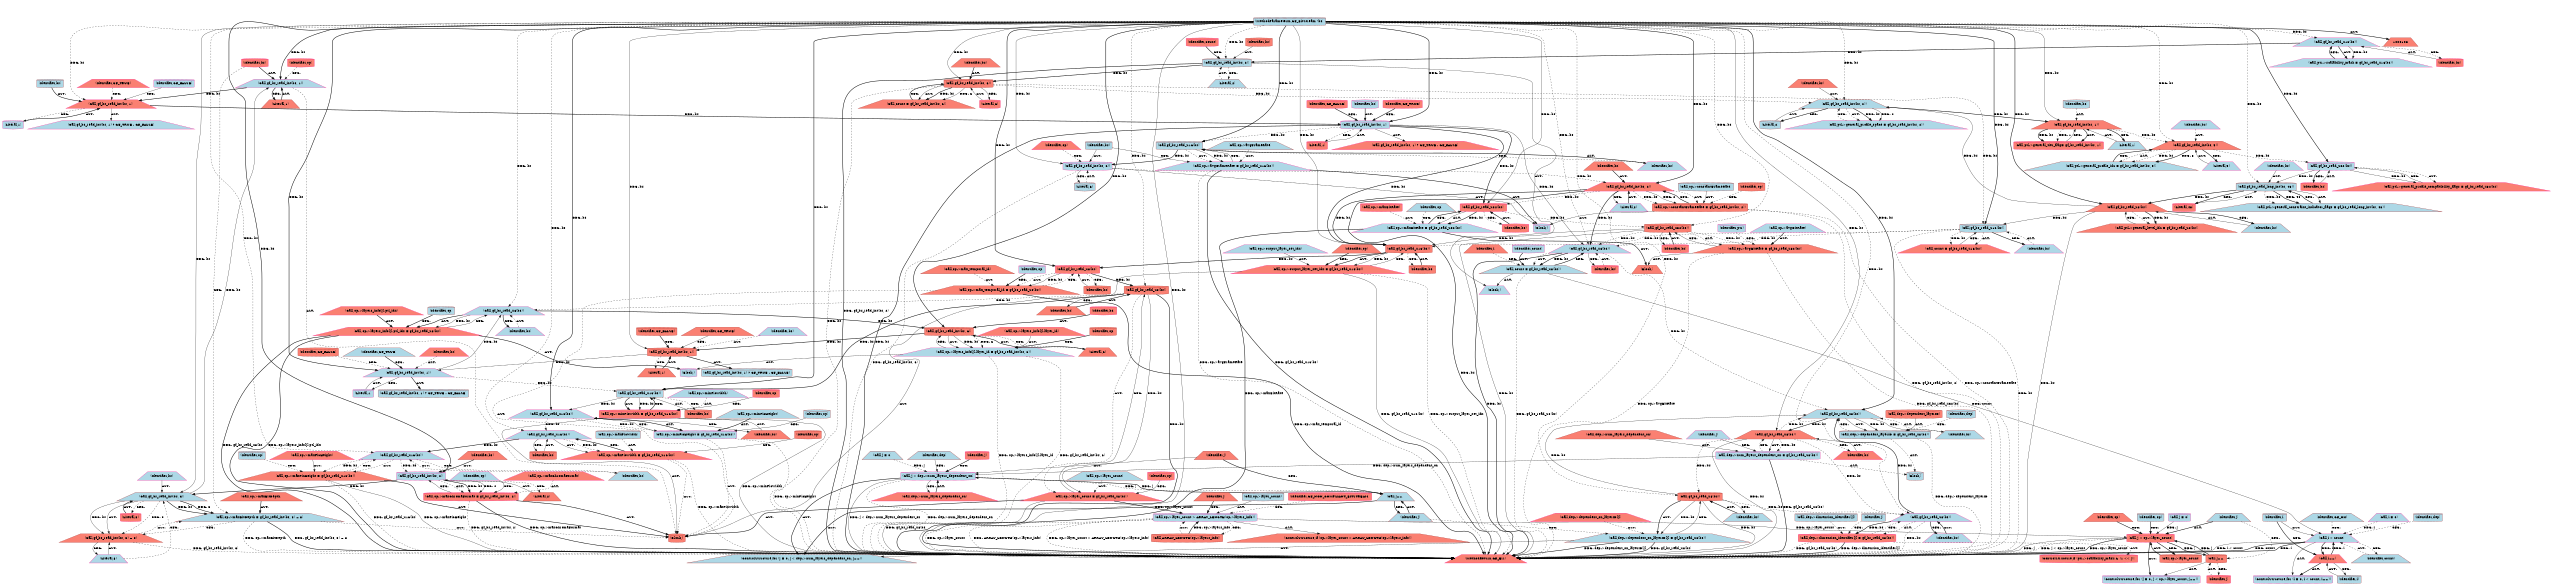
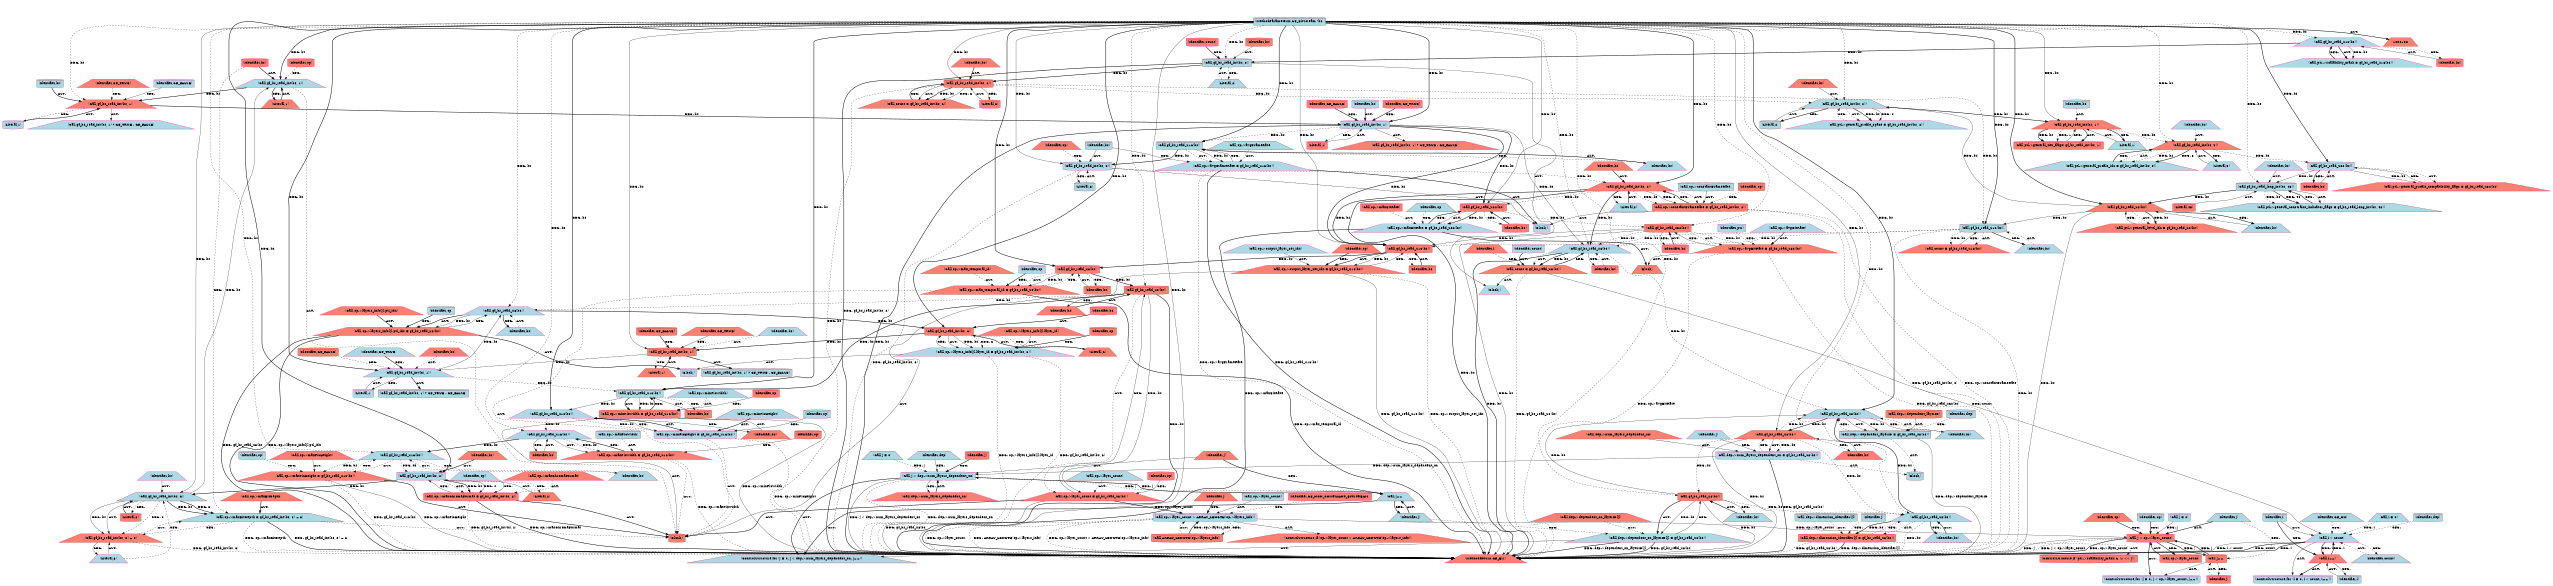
edge "(Call,gf_bs_read_long_int(bs, 48))" -> "(Literal,48)": removed, label "CFG:"
node "(Call,count = gf_bs_read_u8(bs))": fillcolor lightblue -> salmon
edge "(Call,dep->dependent_layerID = gf_bs_read_u8(bs))" -> "(MethodReturn,GF_Err)": style dashed -> solid
